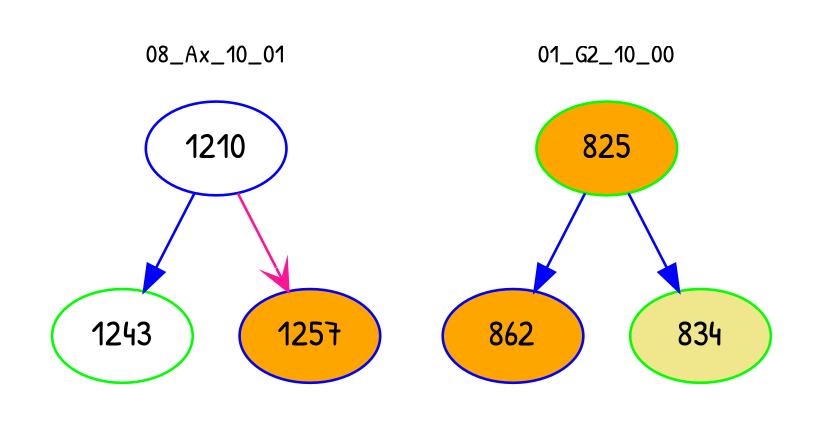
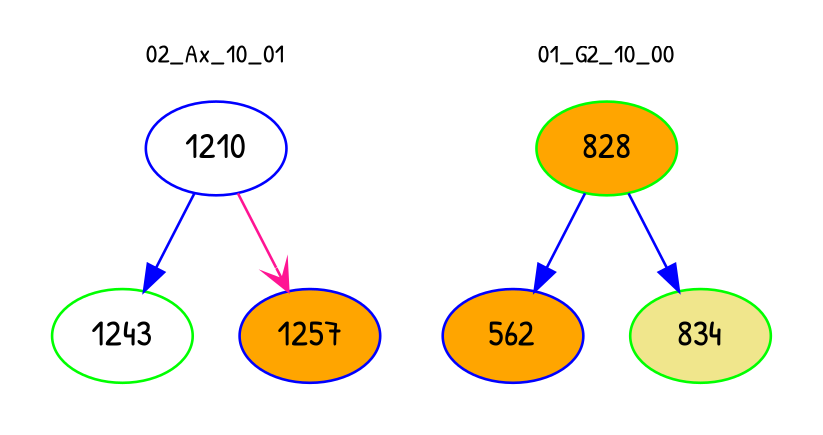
cluster "08_Ax_10_01": label "08_Ax_10_01" -> "02_Ax_10_01"
node "825": label "825" -> "828"
node "862": label "862" -> "562"
